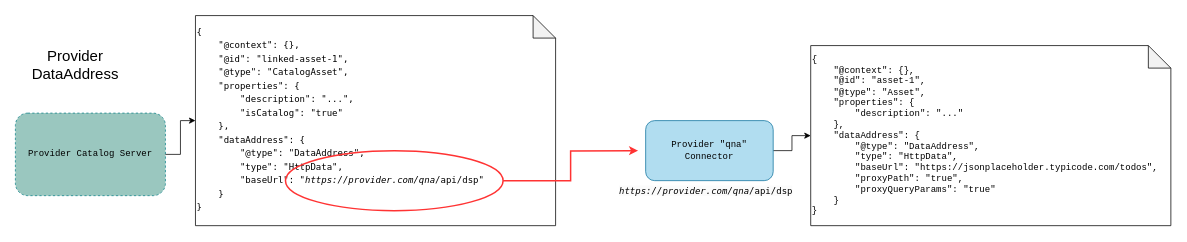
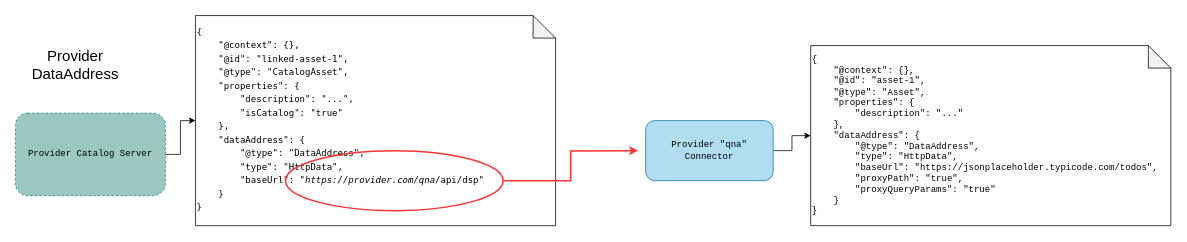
node "https://provider.com/qna/api/dsp": removed
